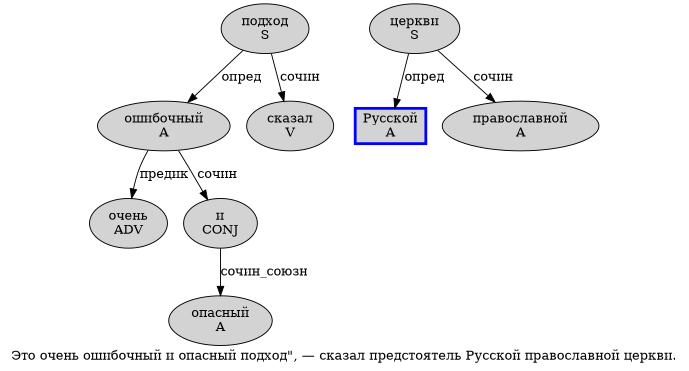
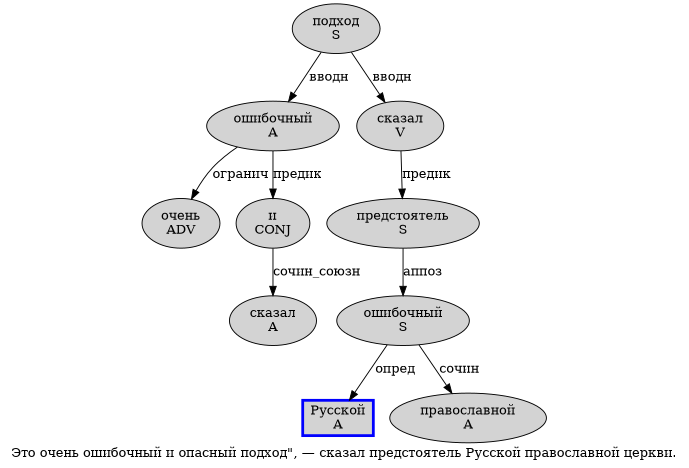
node "церкви S": label "церкви S" -> "ошибочный S"
edge "подход S" -> "ошибочный A": label "опред" -> "вводн"
edge "подход S" -> "сказал V": label "сочин" -> "вводн"
edge "ошибочный A" -> "очень ADV": label "предик" -> "огранич"
edge "ошибочный A" -> "и CONJ": label "сочин" -> "предик"
node "предстоятель S": added
node "опасный A": label "опасный A" -> "сказал A"
